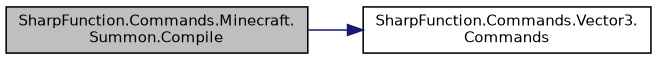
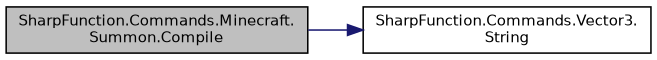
node "SharpFunction.Commands.Vector3. Commands": label "SharpFunction.Commands.Vector3. Commands" -> "SharpFunction.Commands.Vector3. String"
